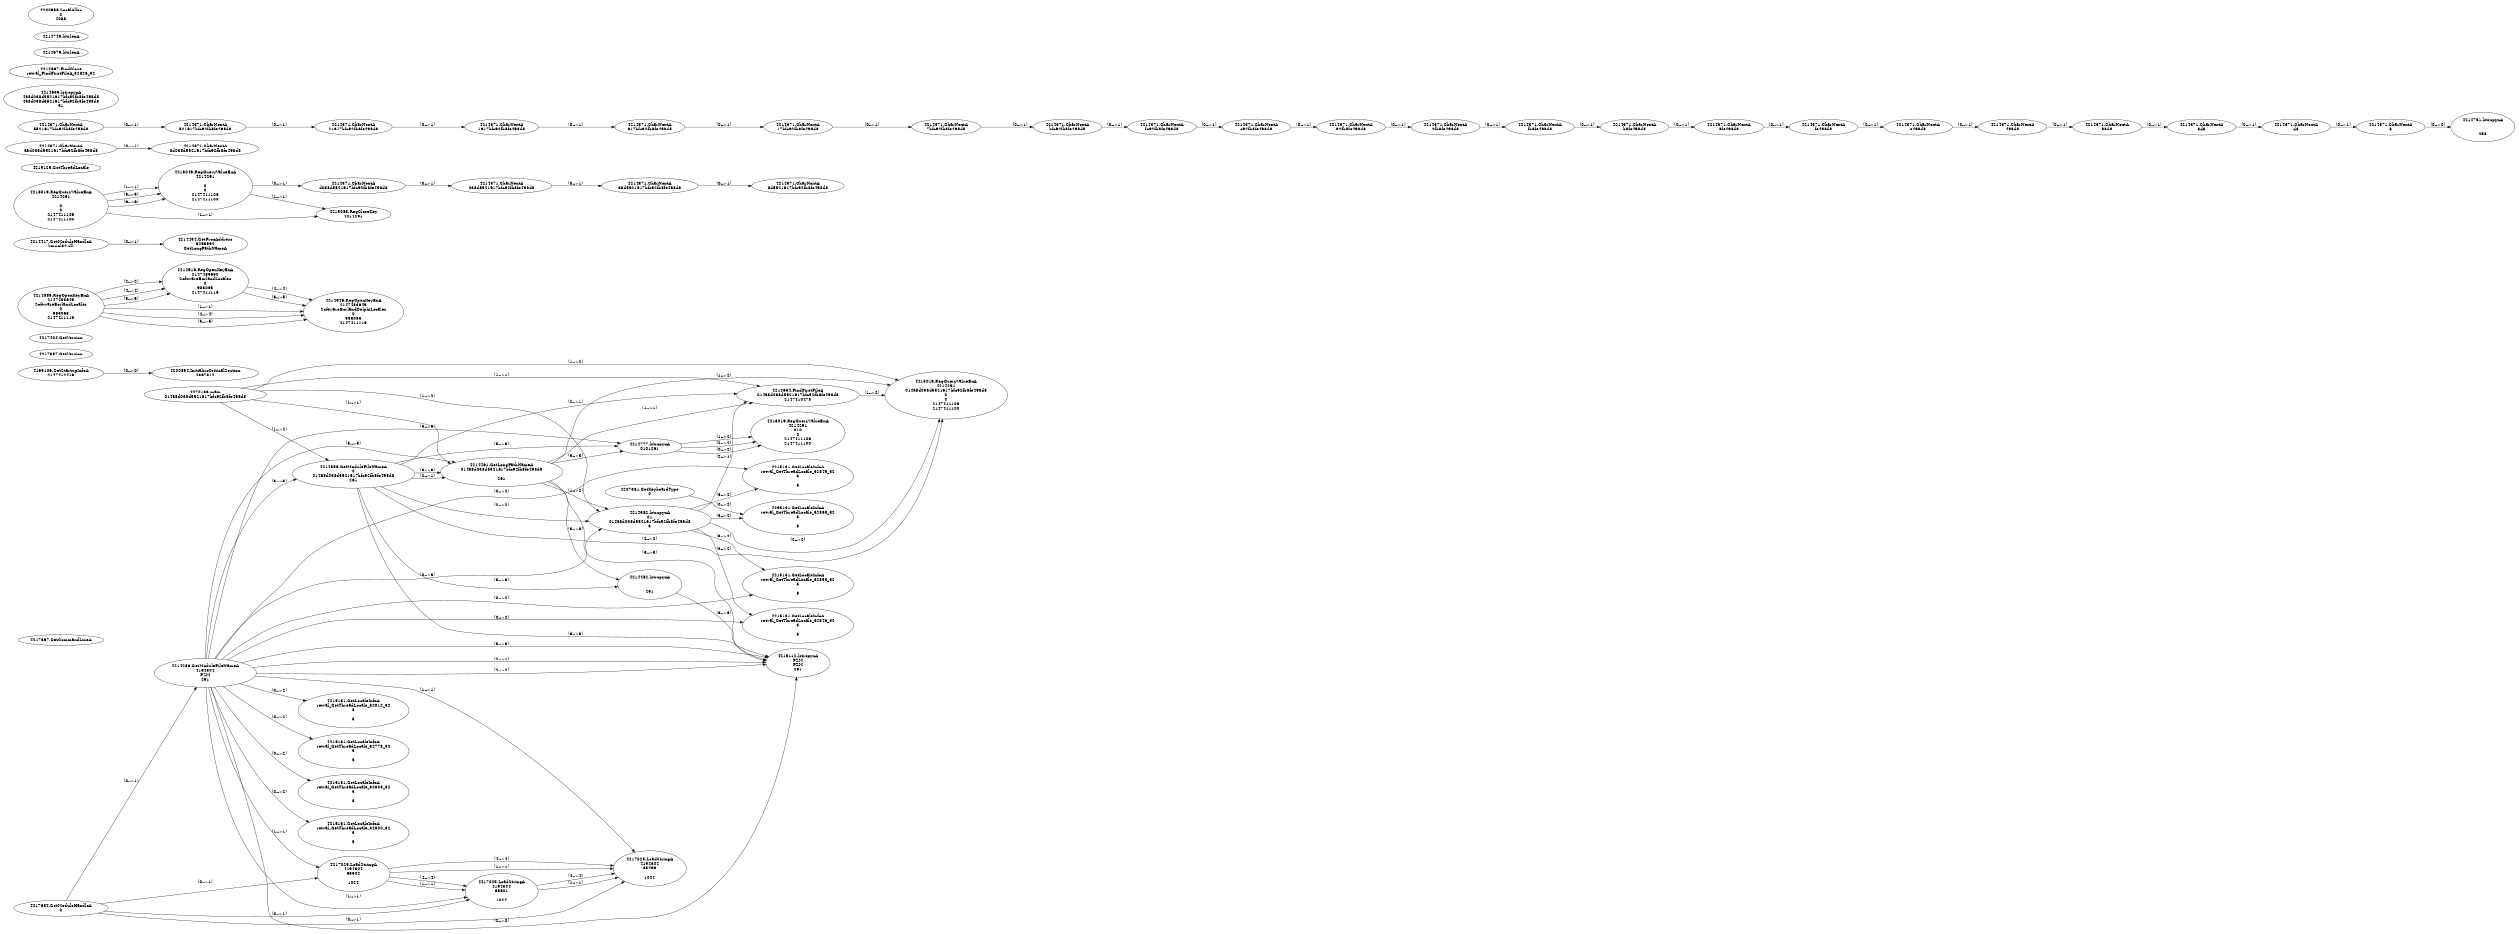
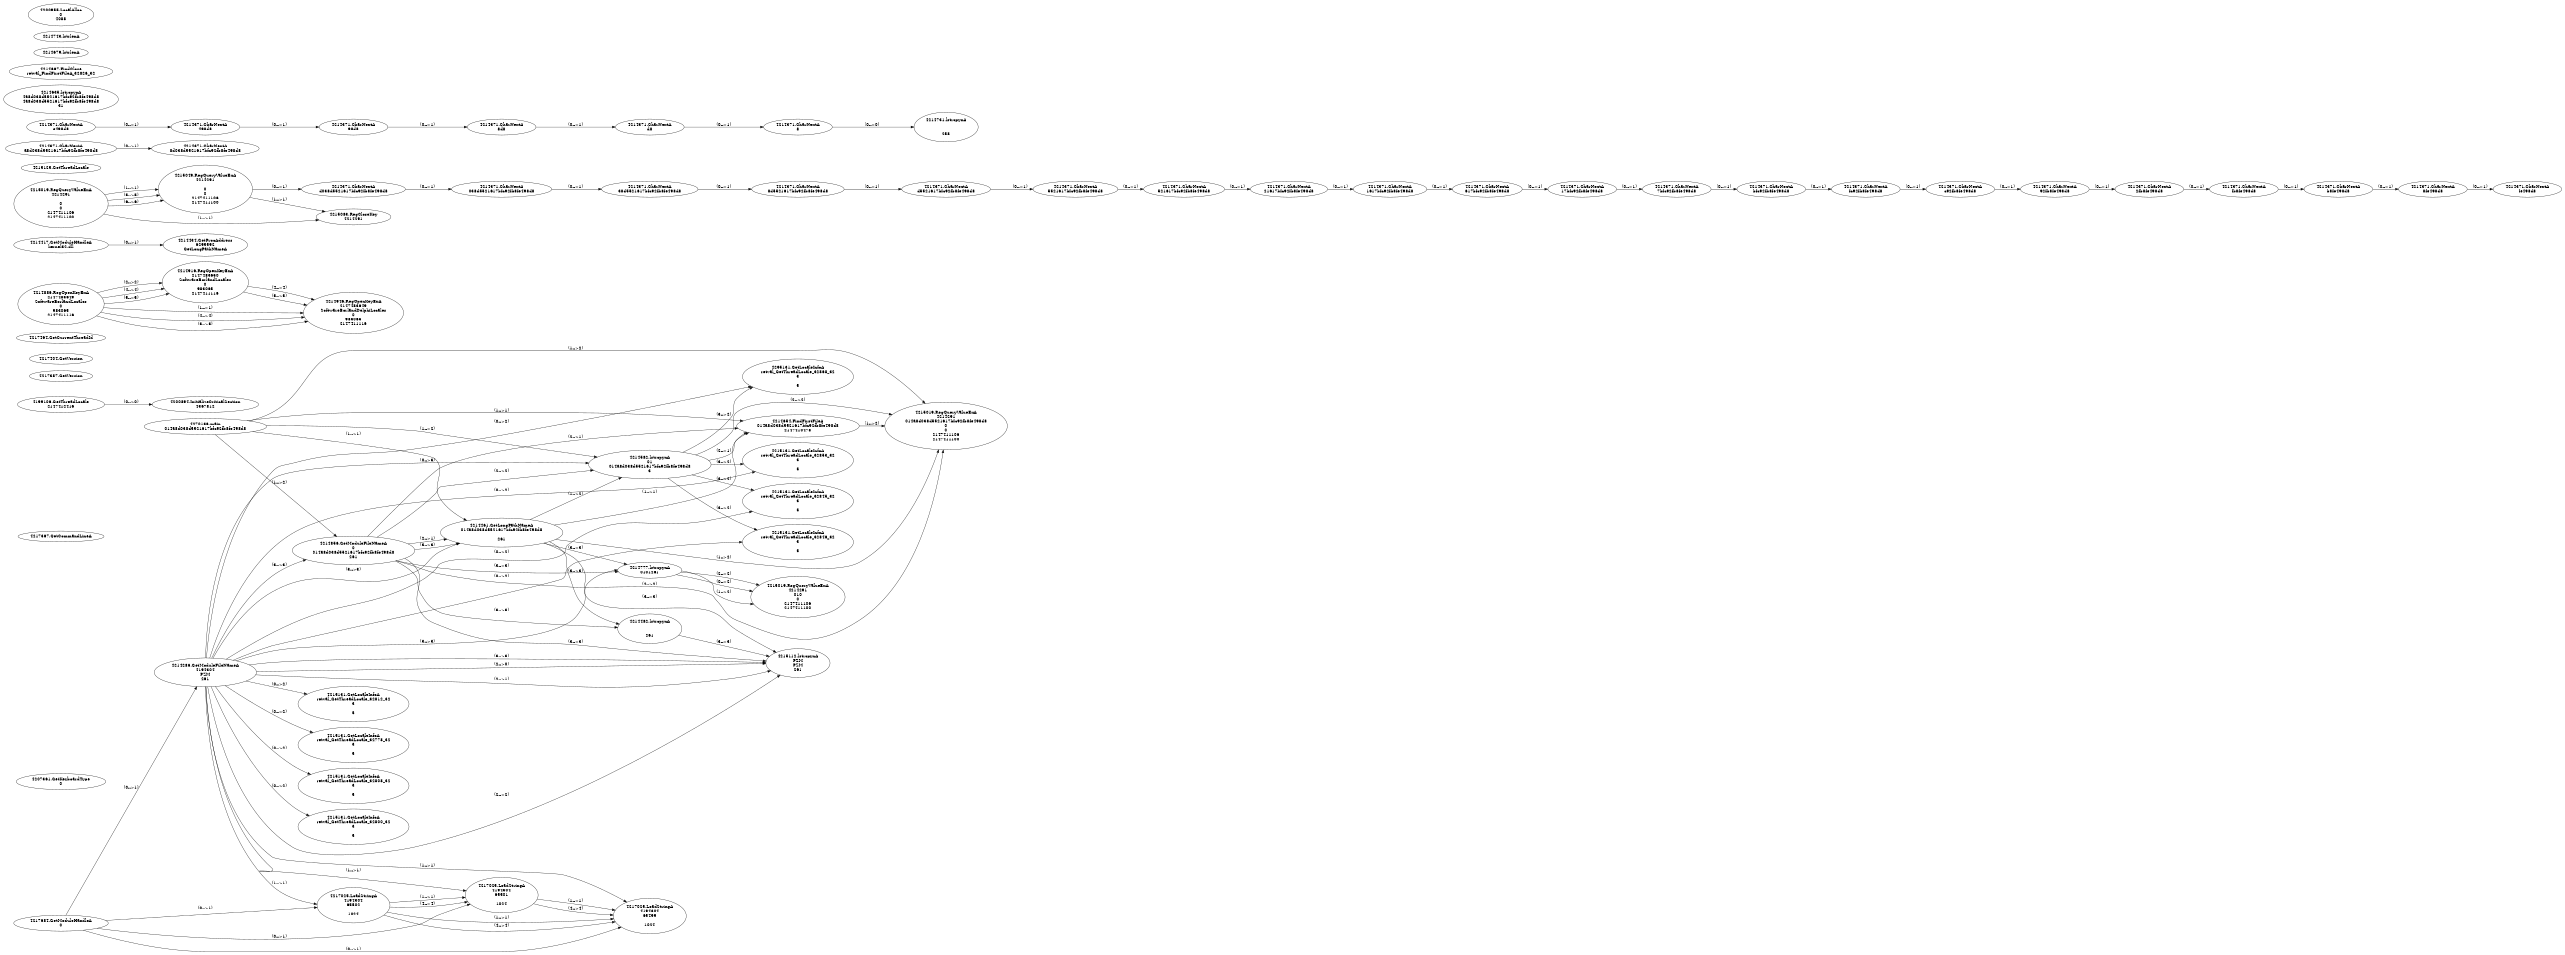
edge "4214371.CharNextA fe498d8" -> "4214371.CharNextA e498d8": removed, label "(0-->1)"
node "4214371.CharNextA d5521617bfc92fb8fe498d8": added
node "4217464.GetCurrentThreadId": added
node "4199106.GetStartupInfoA 2147412416": label "4199106.GetStartupInfoA 2147412416" -> "4199106.GetThreadLocale 2147412416"
edge "4207361.GetKeyboardType 0" -> "4295131.GetLocaleInfoA retval_GetThreadLocale_32868_32 3 5": now "4214286.GetModuleFileNameA 4194304 PZM 261" -> "4295131.GetLocaleInfoA retval_GetThreadLocale_32868_32 3 5"
